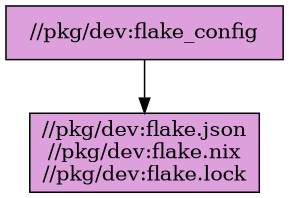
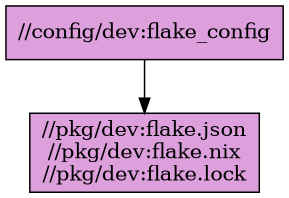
node "//pkg/dev:flake_config": label "//pkg/dev:flake_config" -> "//config/dev:flake_config"
